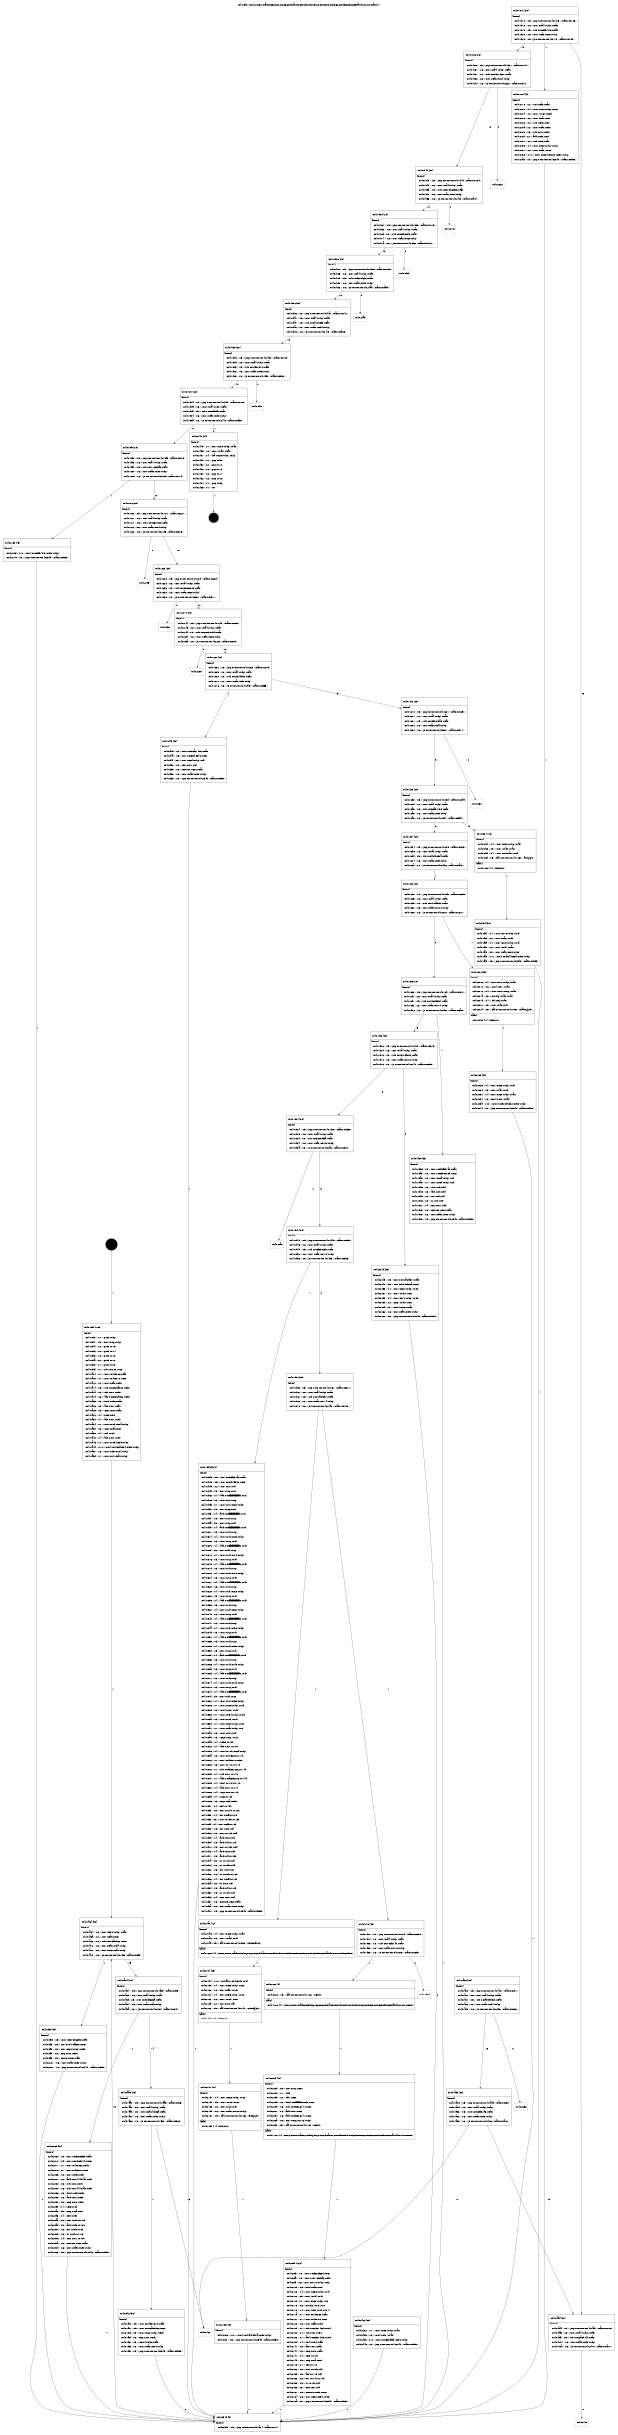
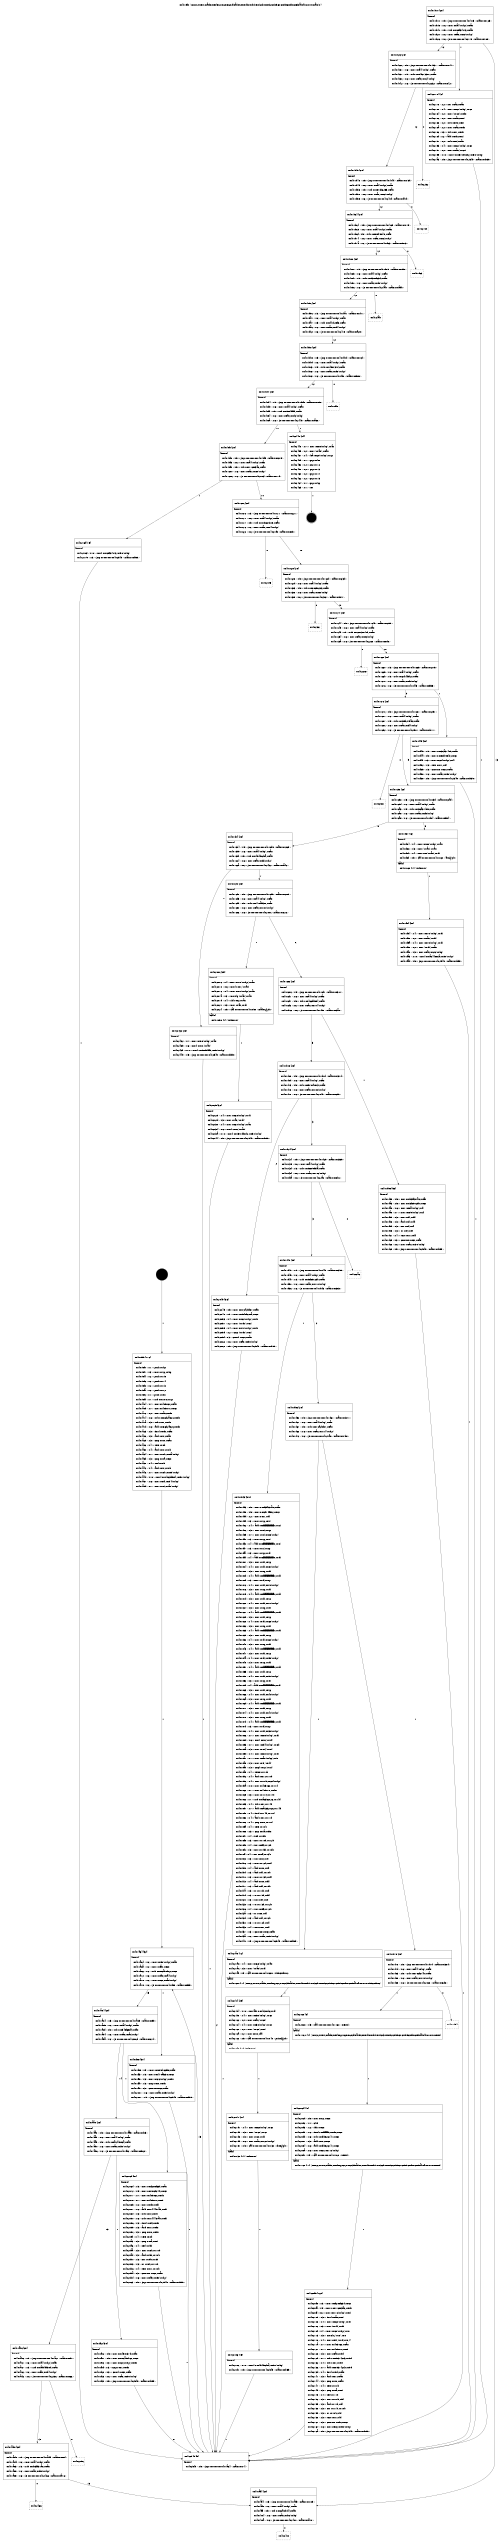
edge "0x401cb4 [28]" -> "0x402432 [28]": added, label "1"
edge "0x401aa0 [28]" -> "0x402466": now "0x401aa0 [28]" -> "0x401abc [28]"
